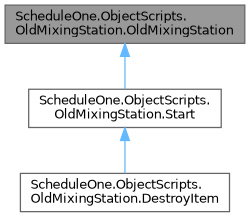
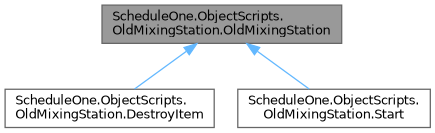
edge "ScheduleOne.ObjectScripts. OldMixingStation.DestroyItem" -> "ScheduleOne.ObjectScripts. OldMixingStation.Start": now "ScheduleOne.ObjectScripts. OldMixingStation.DestroyItem" -> "ScheduleOne.ObjectScripts. OldMixingStation.OldMixingStation"
